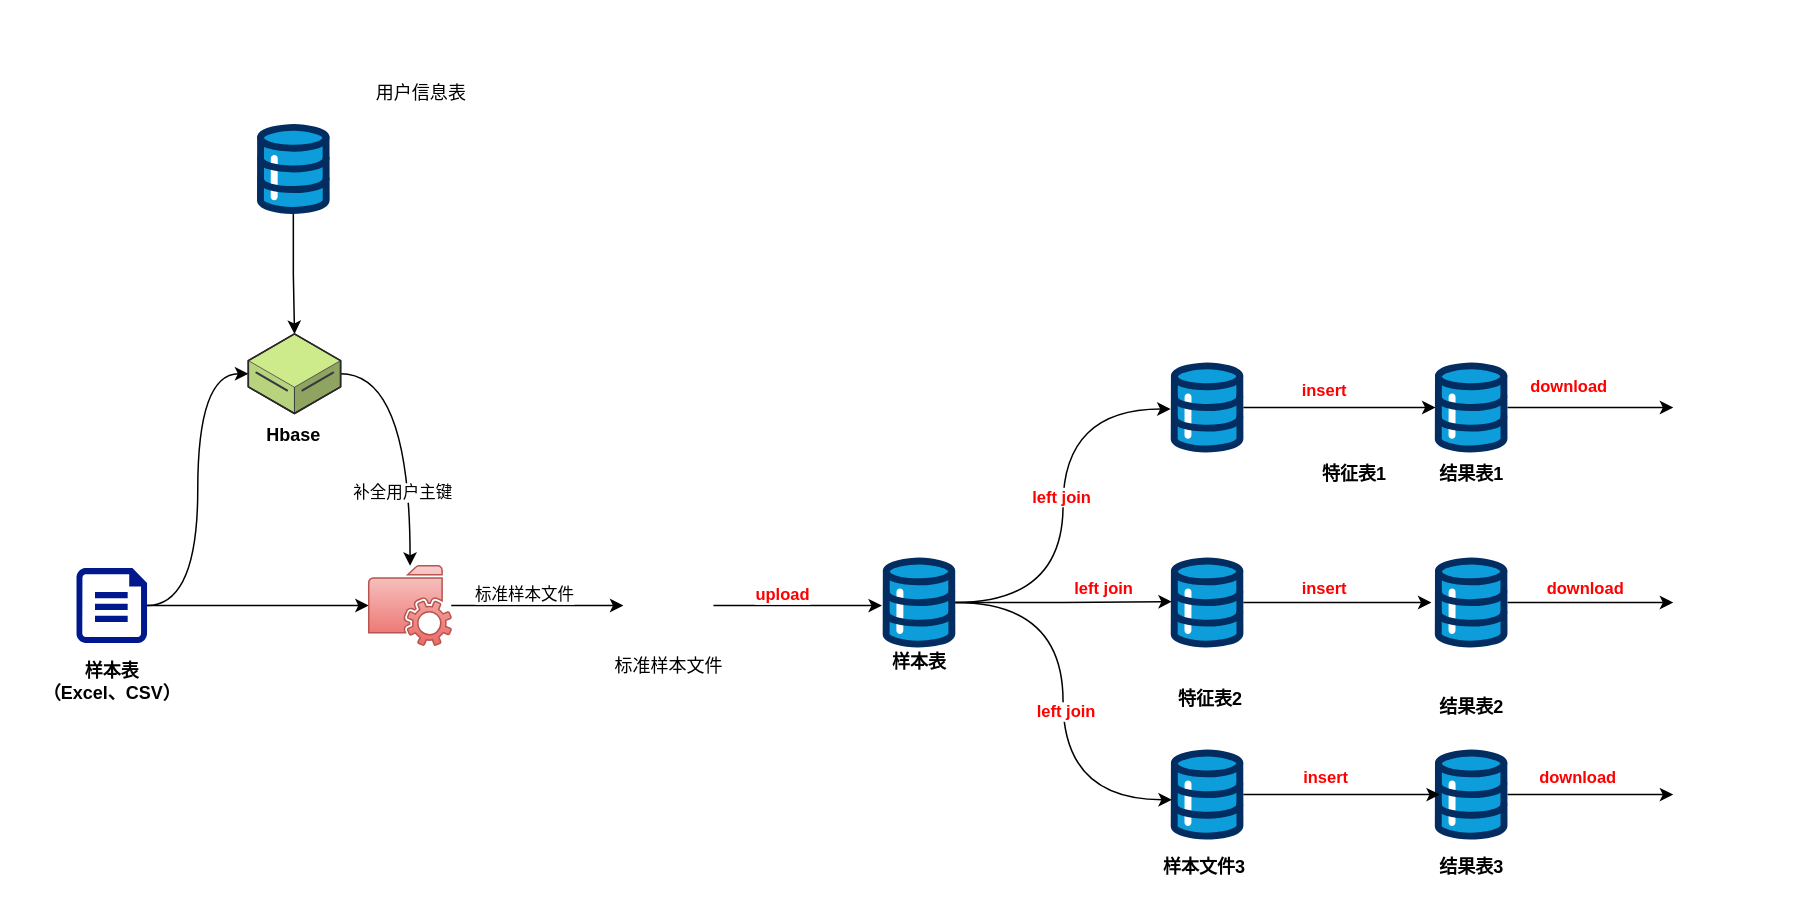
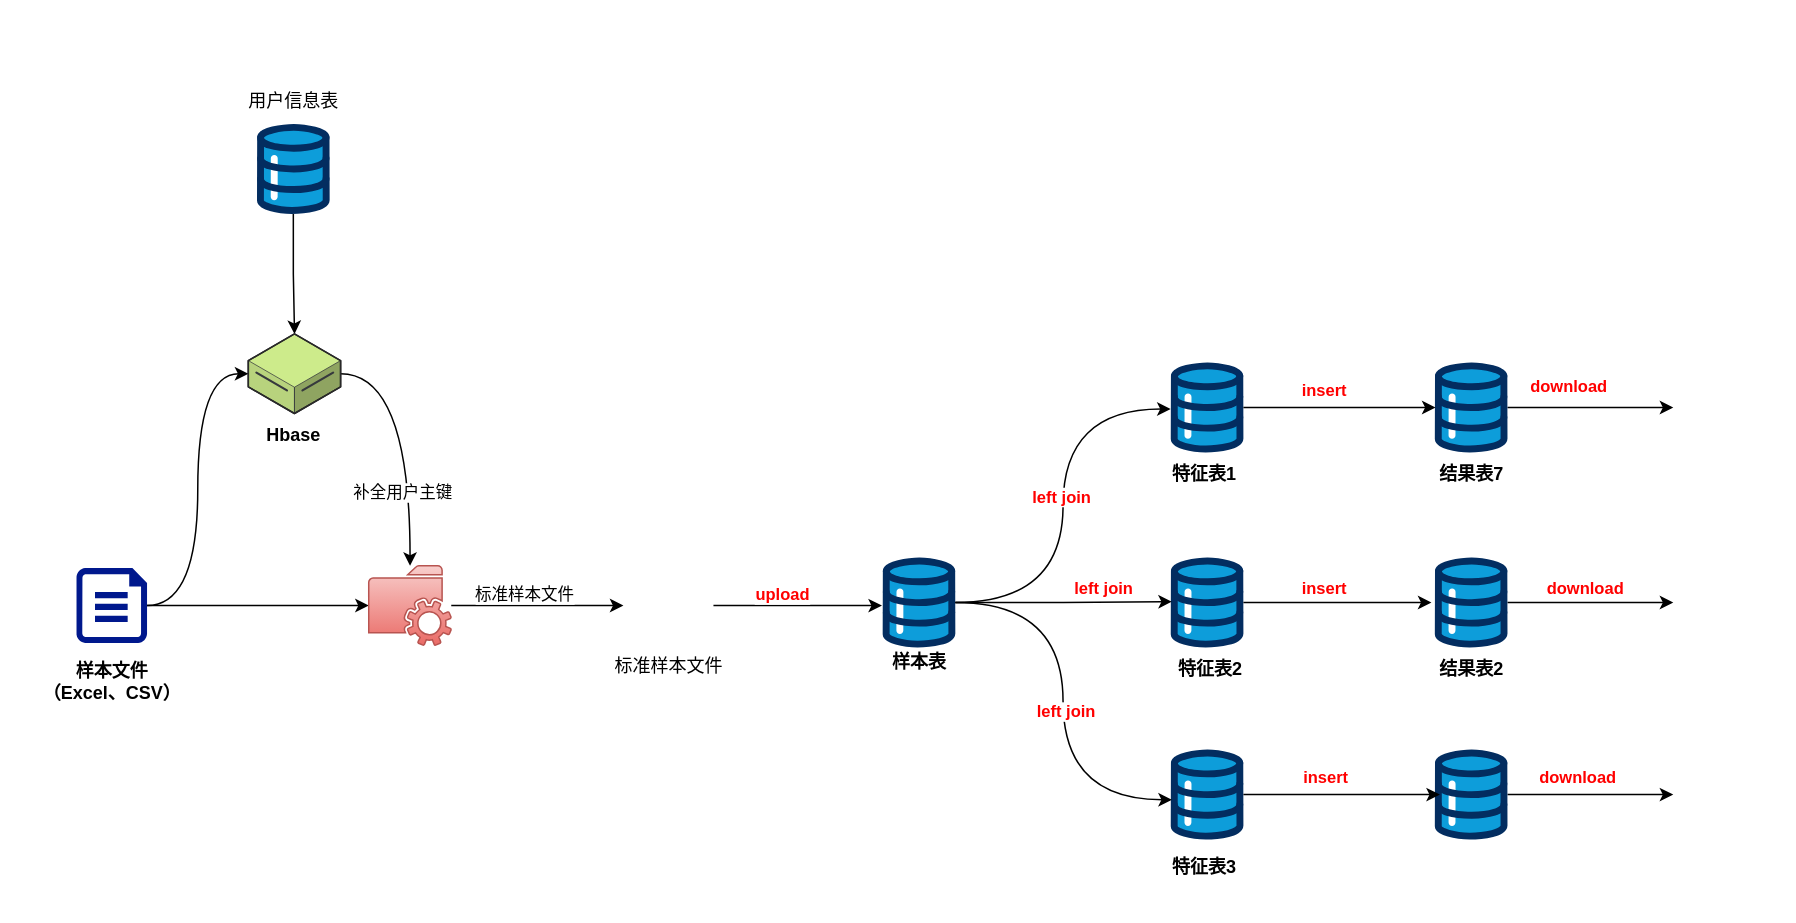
node "用户信息表": moved (421, 94) -> (293, 101)
node "特征表1": moved (1353, 475) -> (1203, 475)
node "结果表1": label "结果表1" -> "结果表7"
node "样本表 （Excel、CSV）": label "样本表 （Excel、CSV）" -> "样本文件 （Excel、CSV）"
node "特征表2": moved (1209, 700) -> (1209, 670)
node "结果表2": moved (1471, 707) -> (1471, 670)
node "样本文件3": label "样本文件3" -> "特征表3"
node "结果表3": removed
